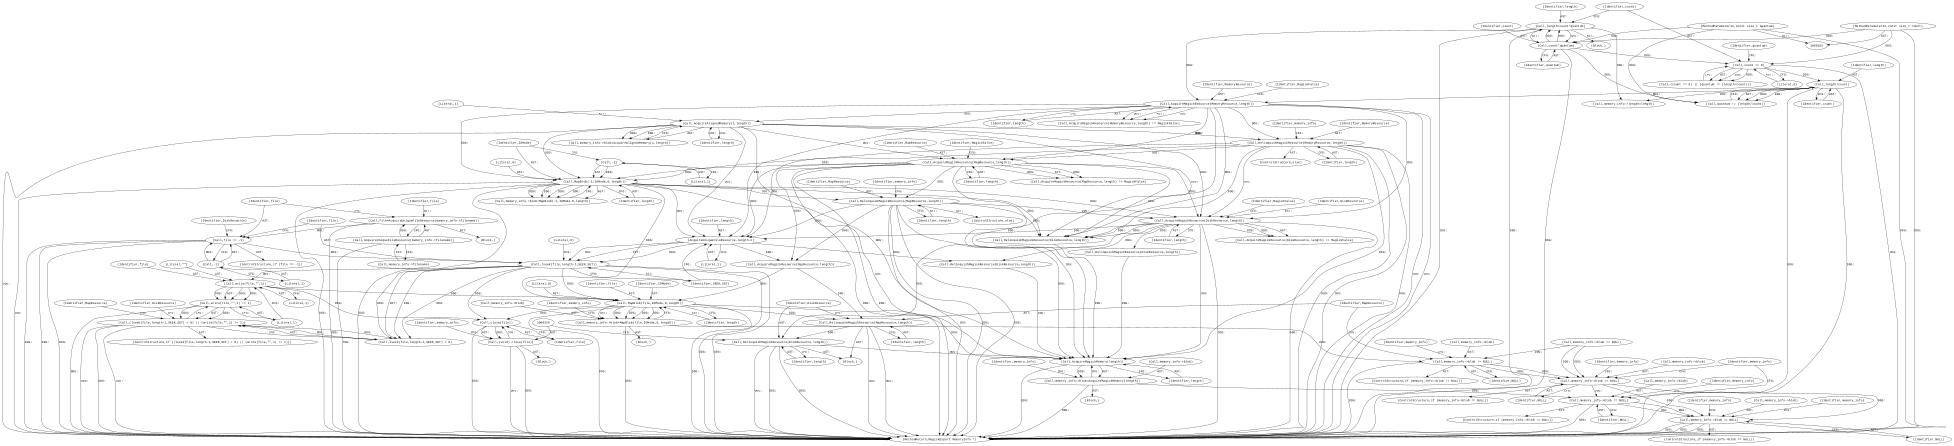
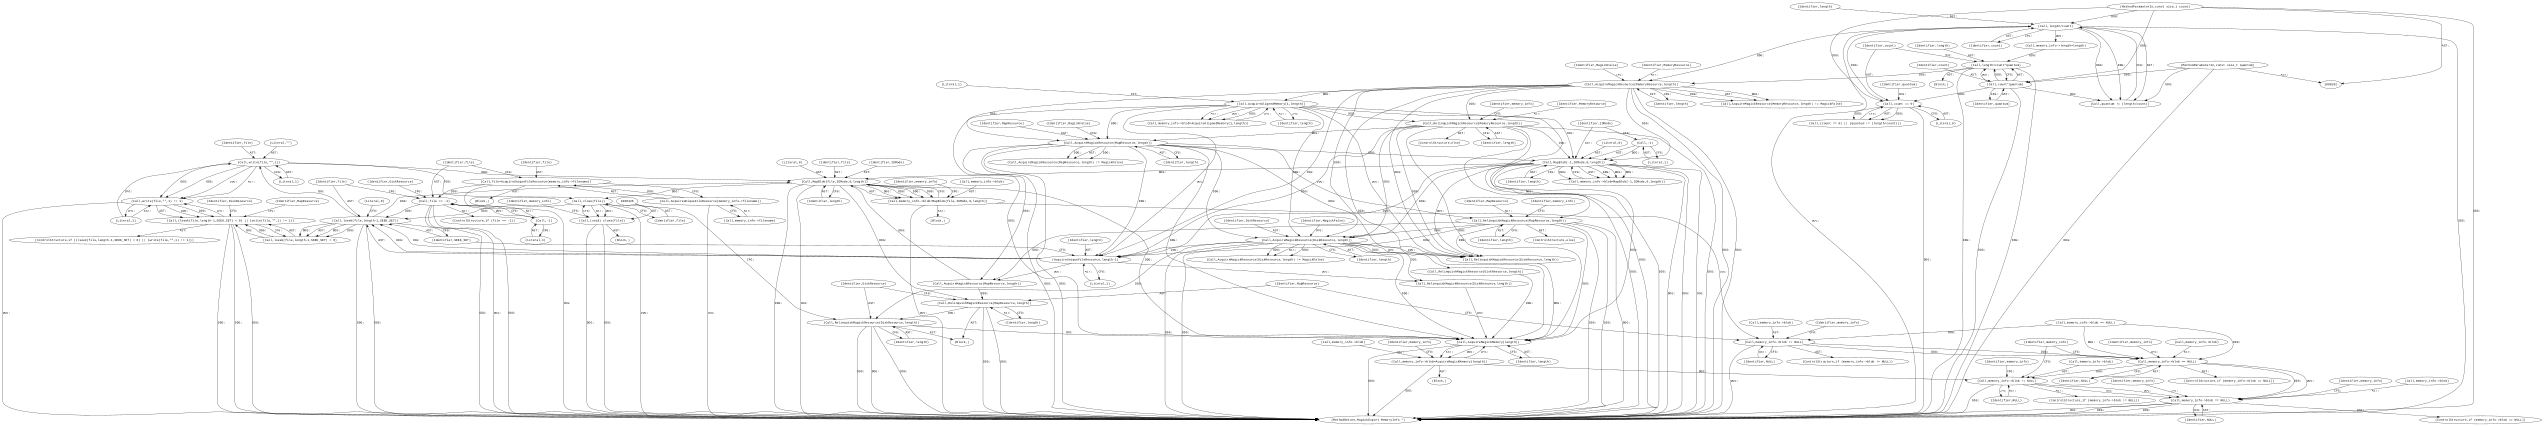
edge "(MethodParameterIn,const size_t count)" -> "(Call,length/count)": added, label "DDG:"
edge "(Call,length=count*quantum)" -> "(Call,memory_info->length=length)": reversed
edge "(Call,lseek(file,length-1,SEEK_SET))" -> "(Call,close(file))": reversed
